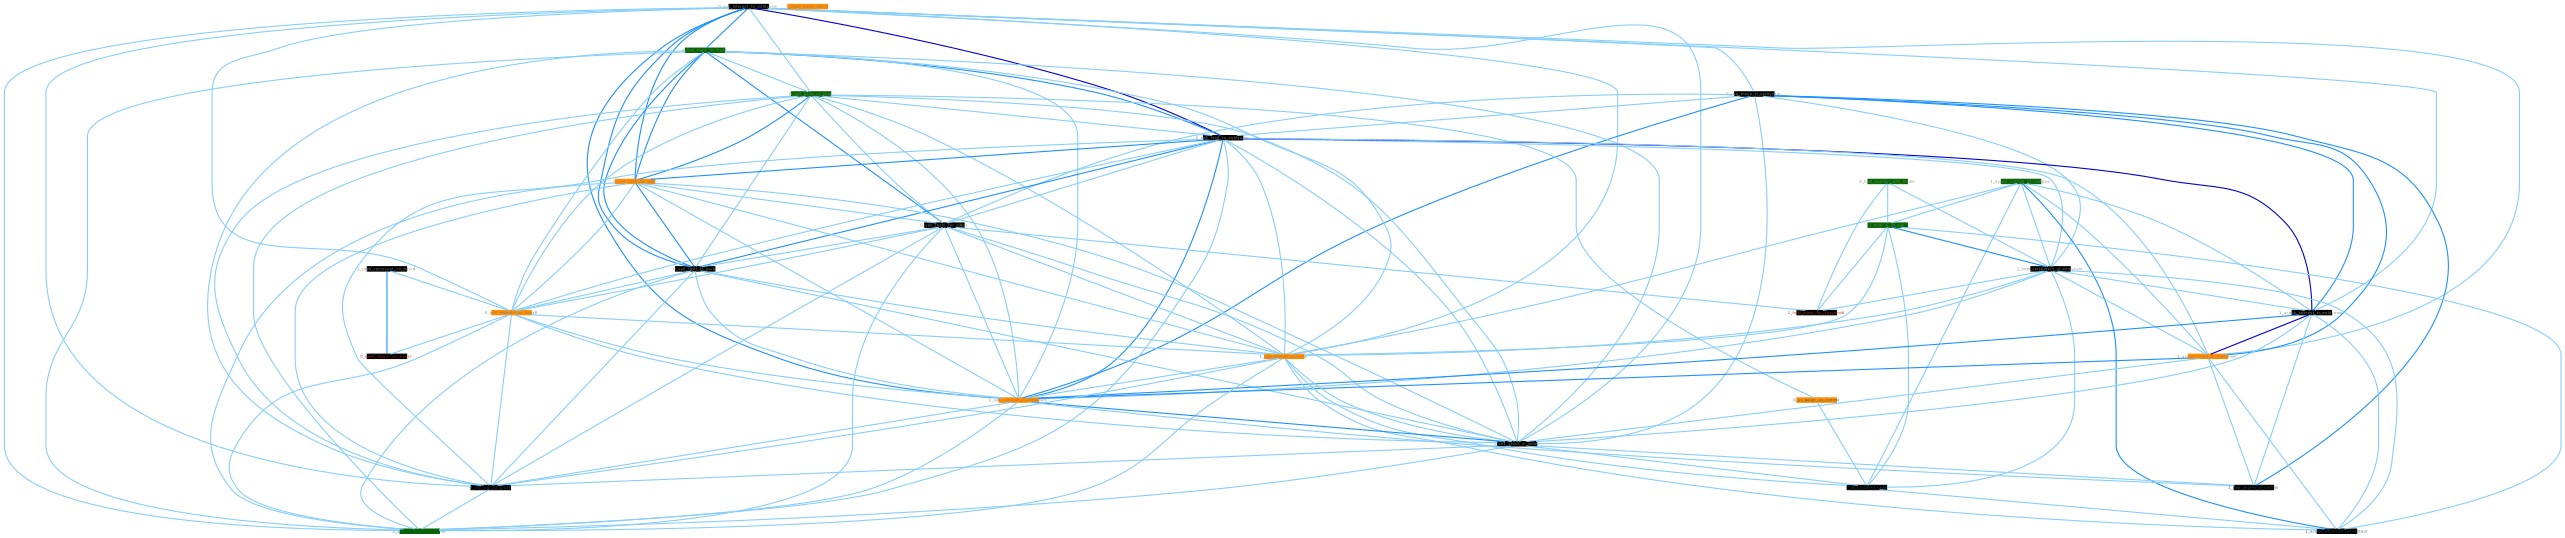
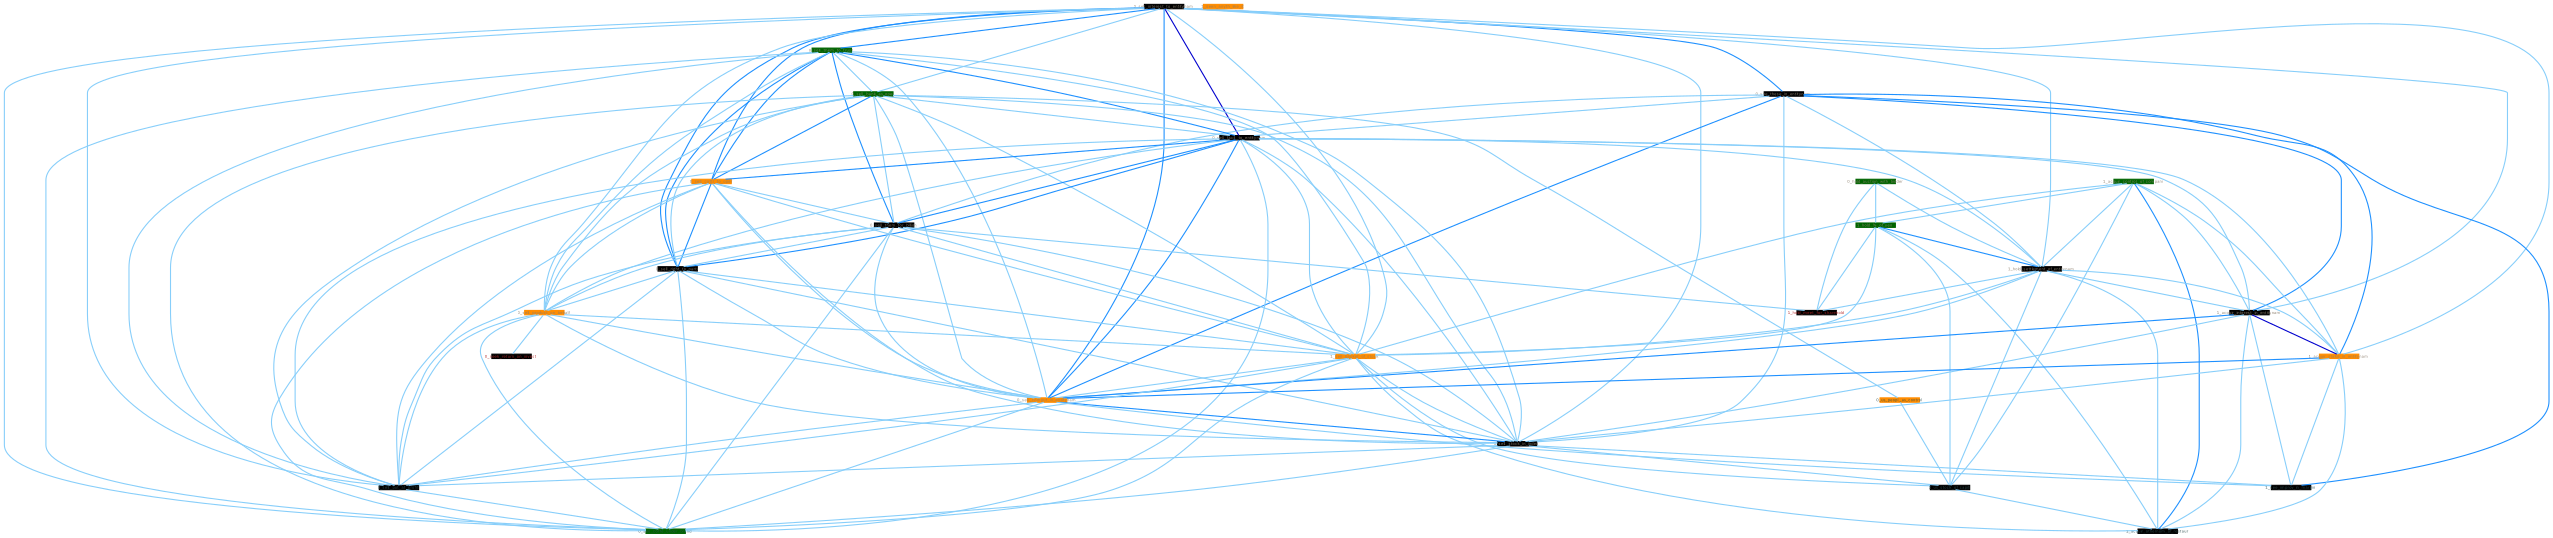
edge "0_sell_interest_to_entitynam" -- "0_see_these_in_entitynam": color #87cefa -> #1e90ff
edge "0_sell_interest_to_entitynam" -- "1_hold_settlement_of_entitynam": added
edge "0_sell_facil_to_entitynam" -- "1_acquir_interest_in_entitynam": color #0000cd -> #87cefa
edge "0_sell_facil_to_entitynam" -- "0_sell_them_for_billion": color #87cefa -> #1e90ff
node "1_seek_represent_on_board": removed
